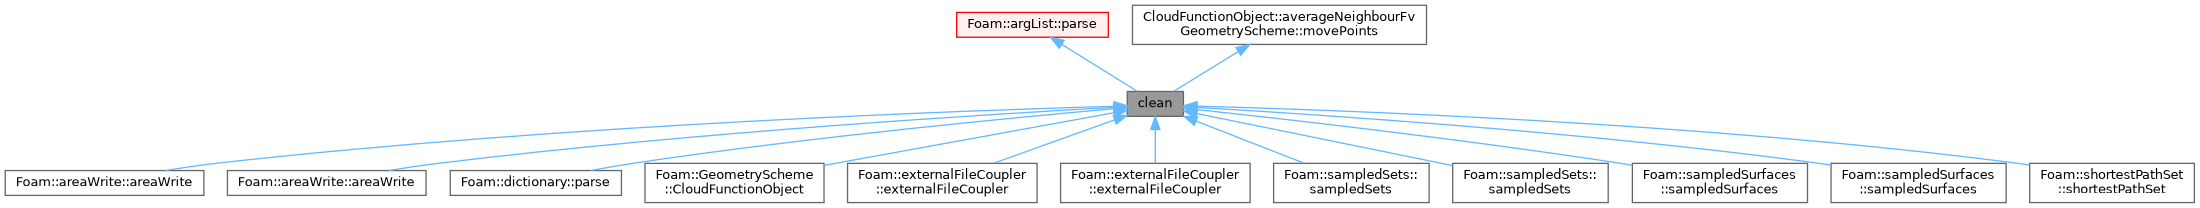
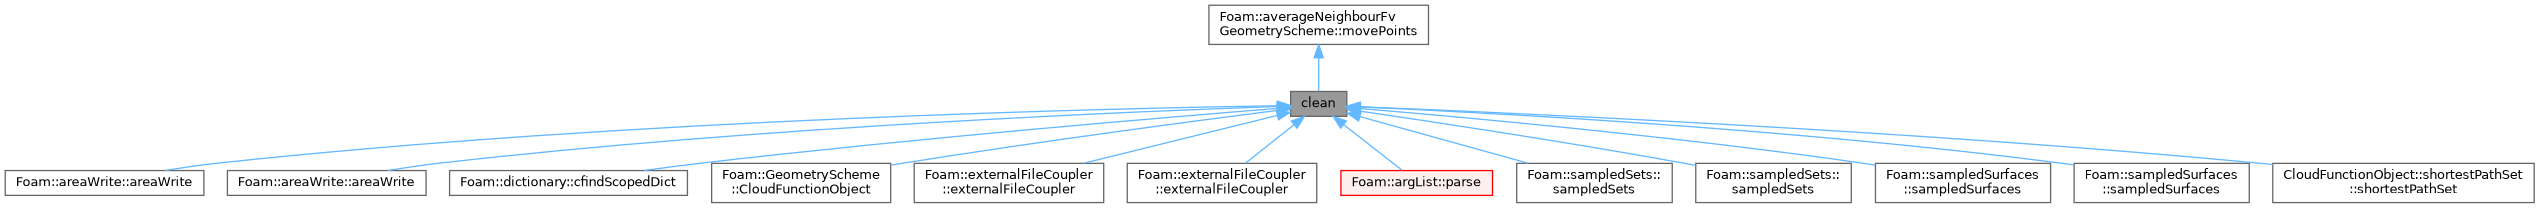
node "CloudFunctionObject::averageNeighbourFv GeometryScheme::movePoints": label "CloudFunctionObject::averageNeighbourFv GeometryScheme::movePoints" -> "Foam::averageNeighbourFv GeometryScheme::movePoints"
edge "clean" -> "Foam::argList::parse": reversed
node "Foam::dictionary::parse": label "Foam::dictionary::parse" -> "Foam::dictionary::cfindScopedDict"
node "Foam::shortestPathSet ::shortestPathSet": label "Foam::shortestPathSet ::shortestPathSet" -> "CloudFunctionObject::shortestPathSet ::shortestPathSet"
